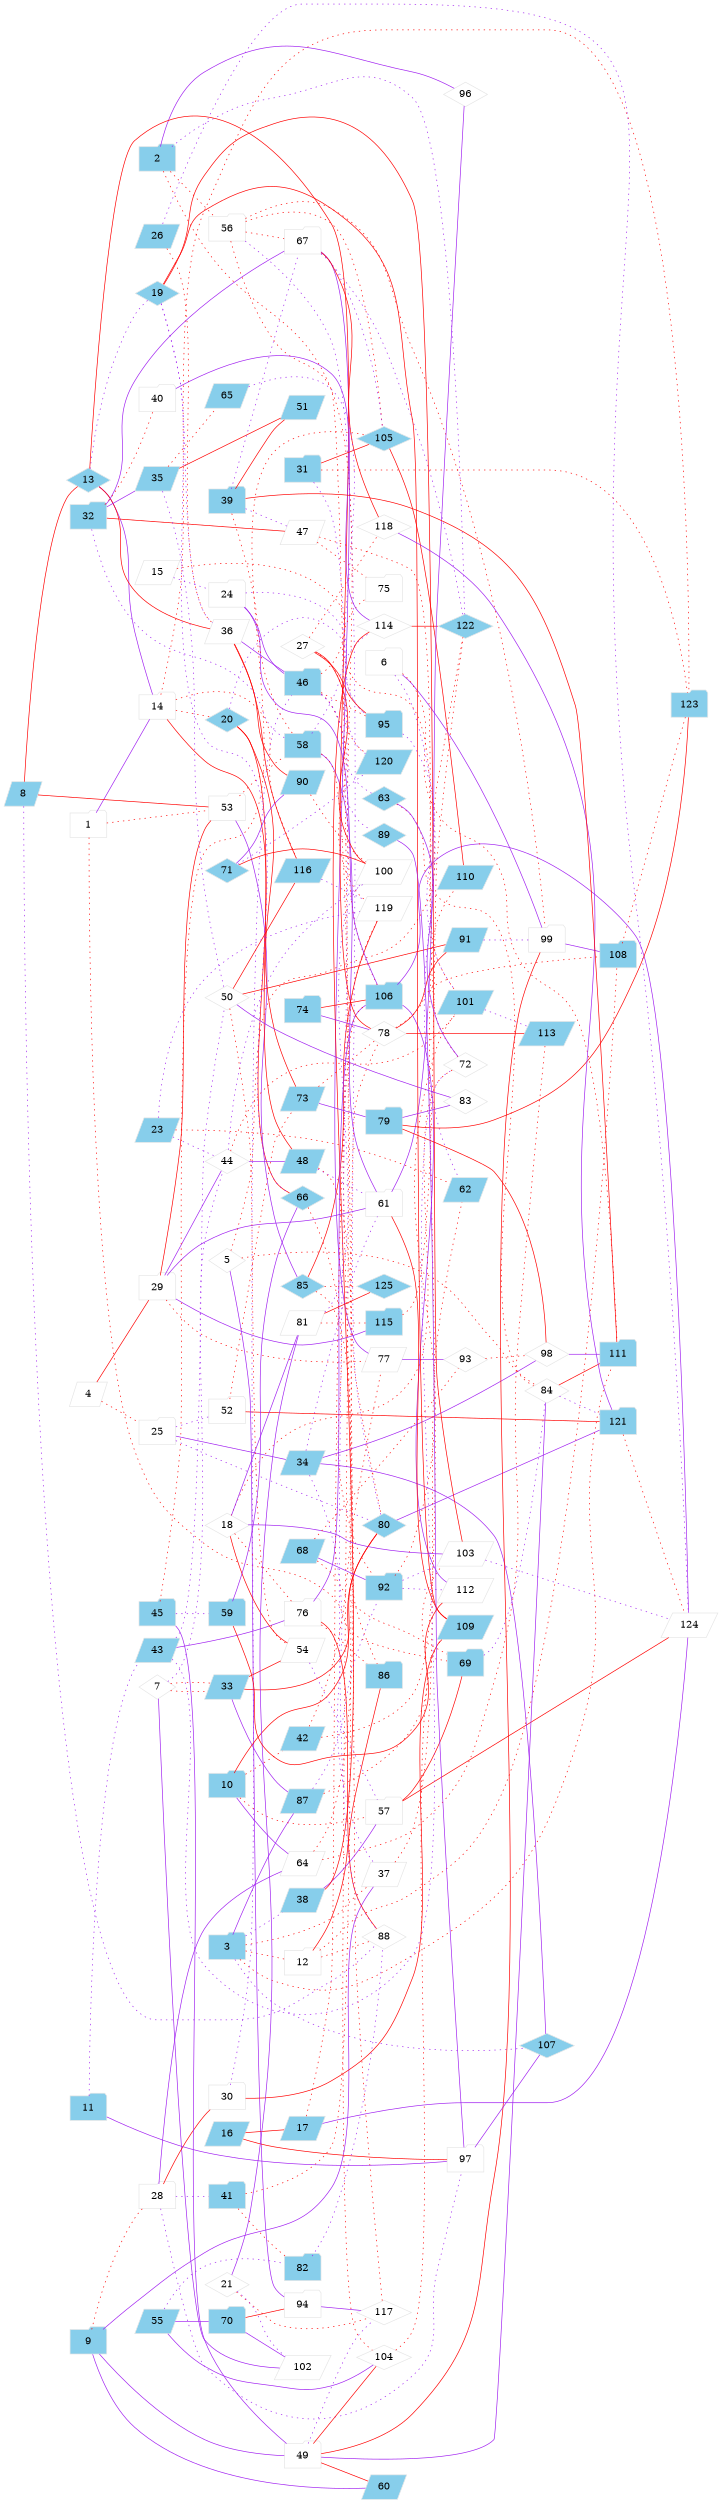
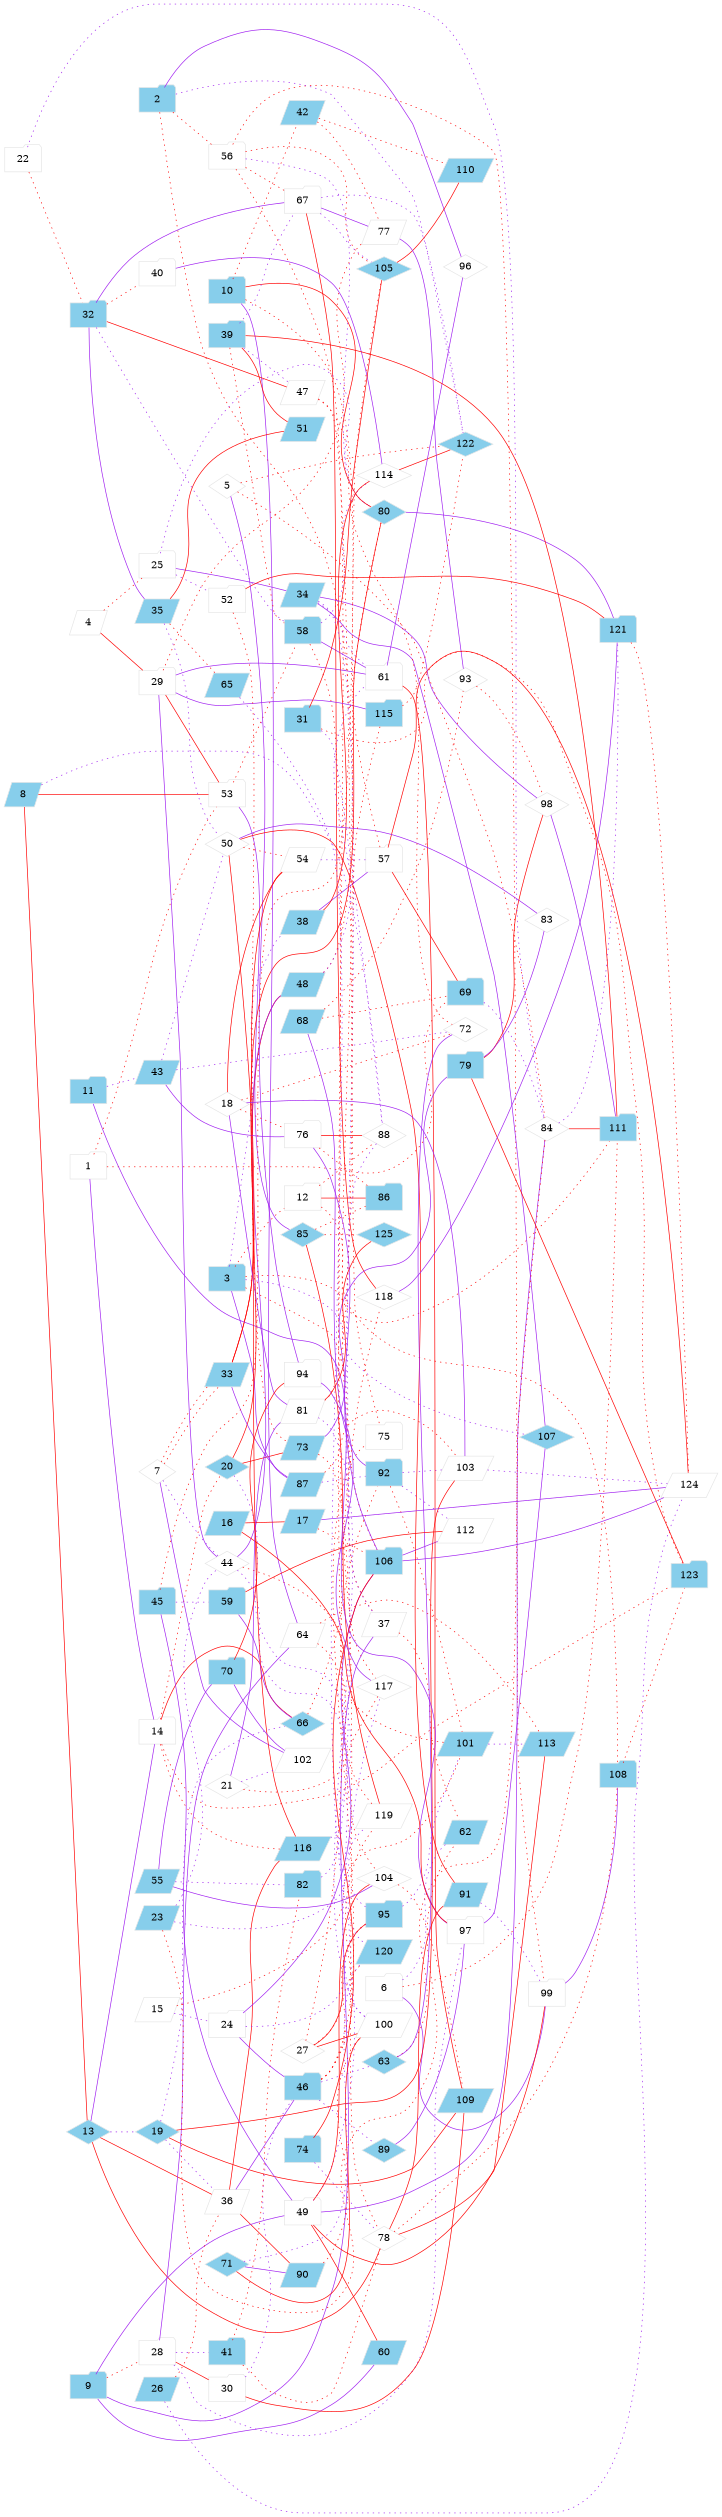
node "22": added
edge "74" -- "78": style solid -> dotted
